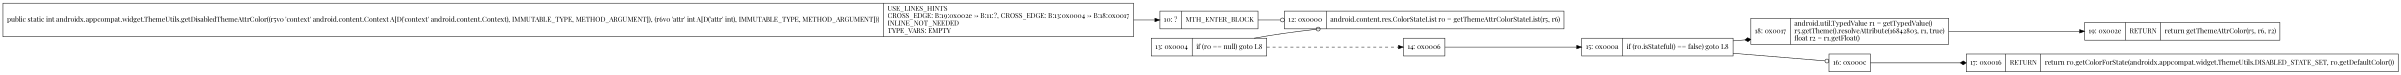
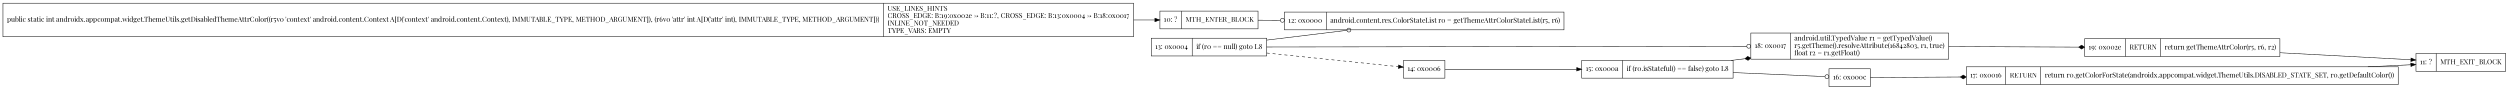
edge "18: 0x0017" -> "19: 0x002e": arrowhead normal -> diamond
edge "13: 0x0004" -> "18: 0x0017": added
node "11: ?": added
